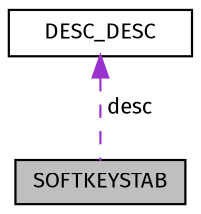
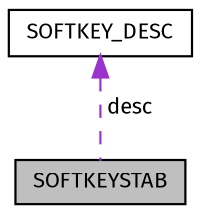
node "DESC_DESC": label "DESC_DESC" -> "SOFTKEY_DESC"
